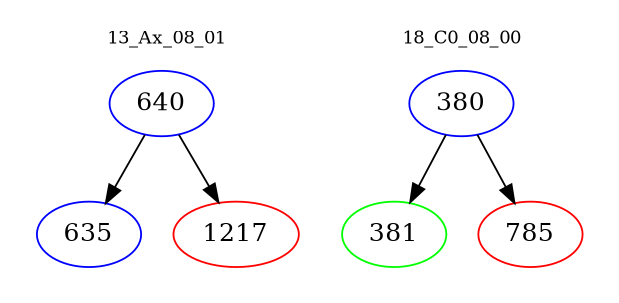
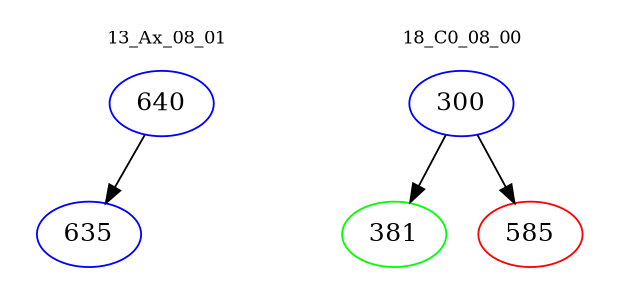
node "380": label "380" -> "300"
node "1217": removed
node "785": label "785" -> "585"
